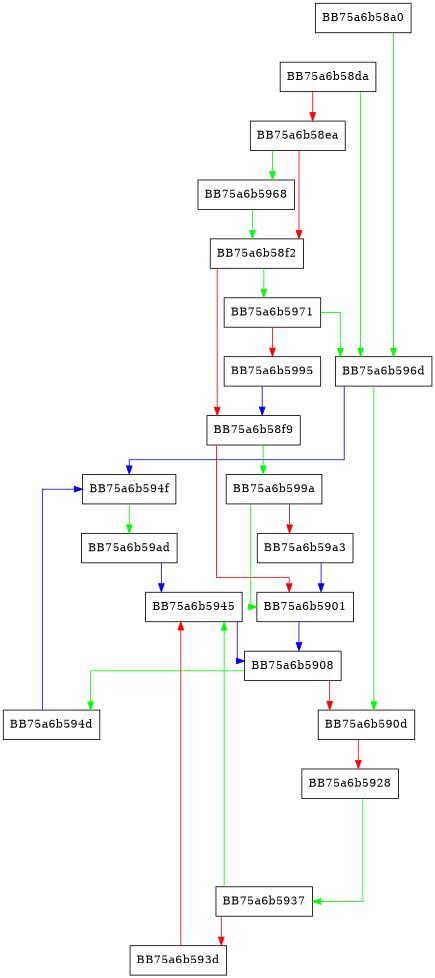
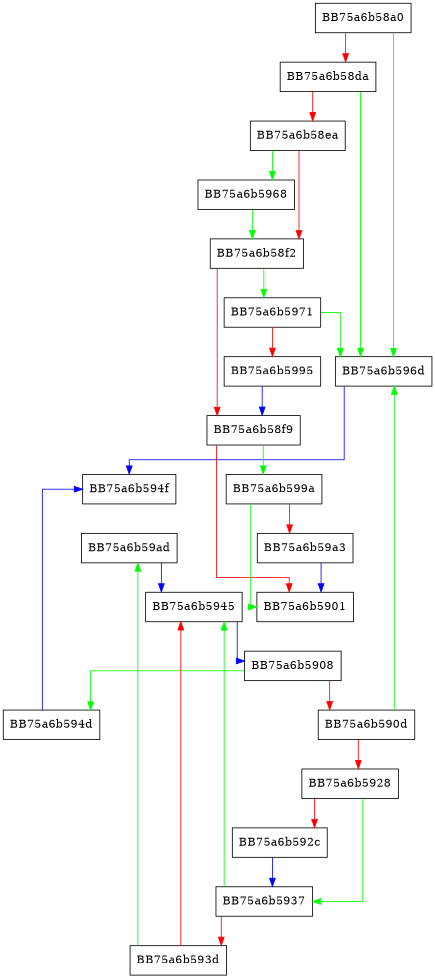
edge "BB75a6b58a0" -> "BB75a6b58da": added
edge "BB75a6b594f" -> "BB75a6b59ad": now "BB75a6b593d" -> "BB75a6b59ad"
edge "BB75a6b596d" -> "BB75a6b590d": reversed
edge "BB75a6b5901" -> "BB75a6b5908": removed
node "BB75a6b592c": added
